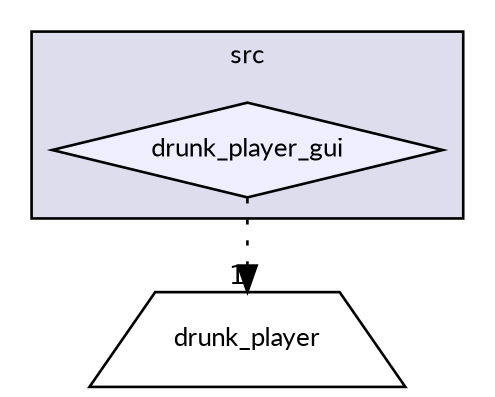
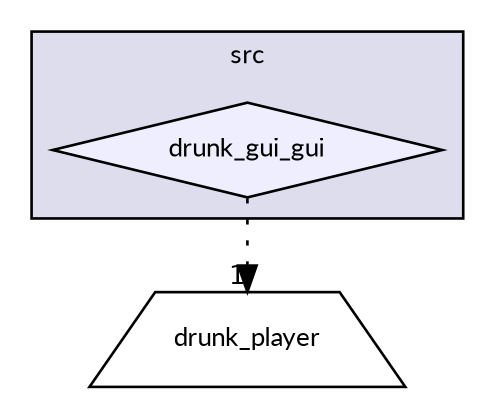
node "drunk_player_gui": label "drunk_player_gui" -> "drunk_gui_gui"
